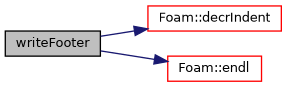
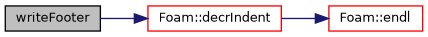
edge "writeFooter" -> "Foam::endl": now "Foam::decrIndent" -> "Foam::endl"
